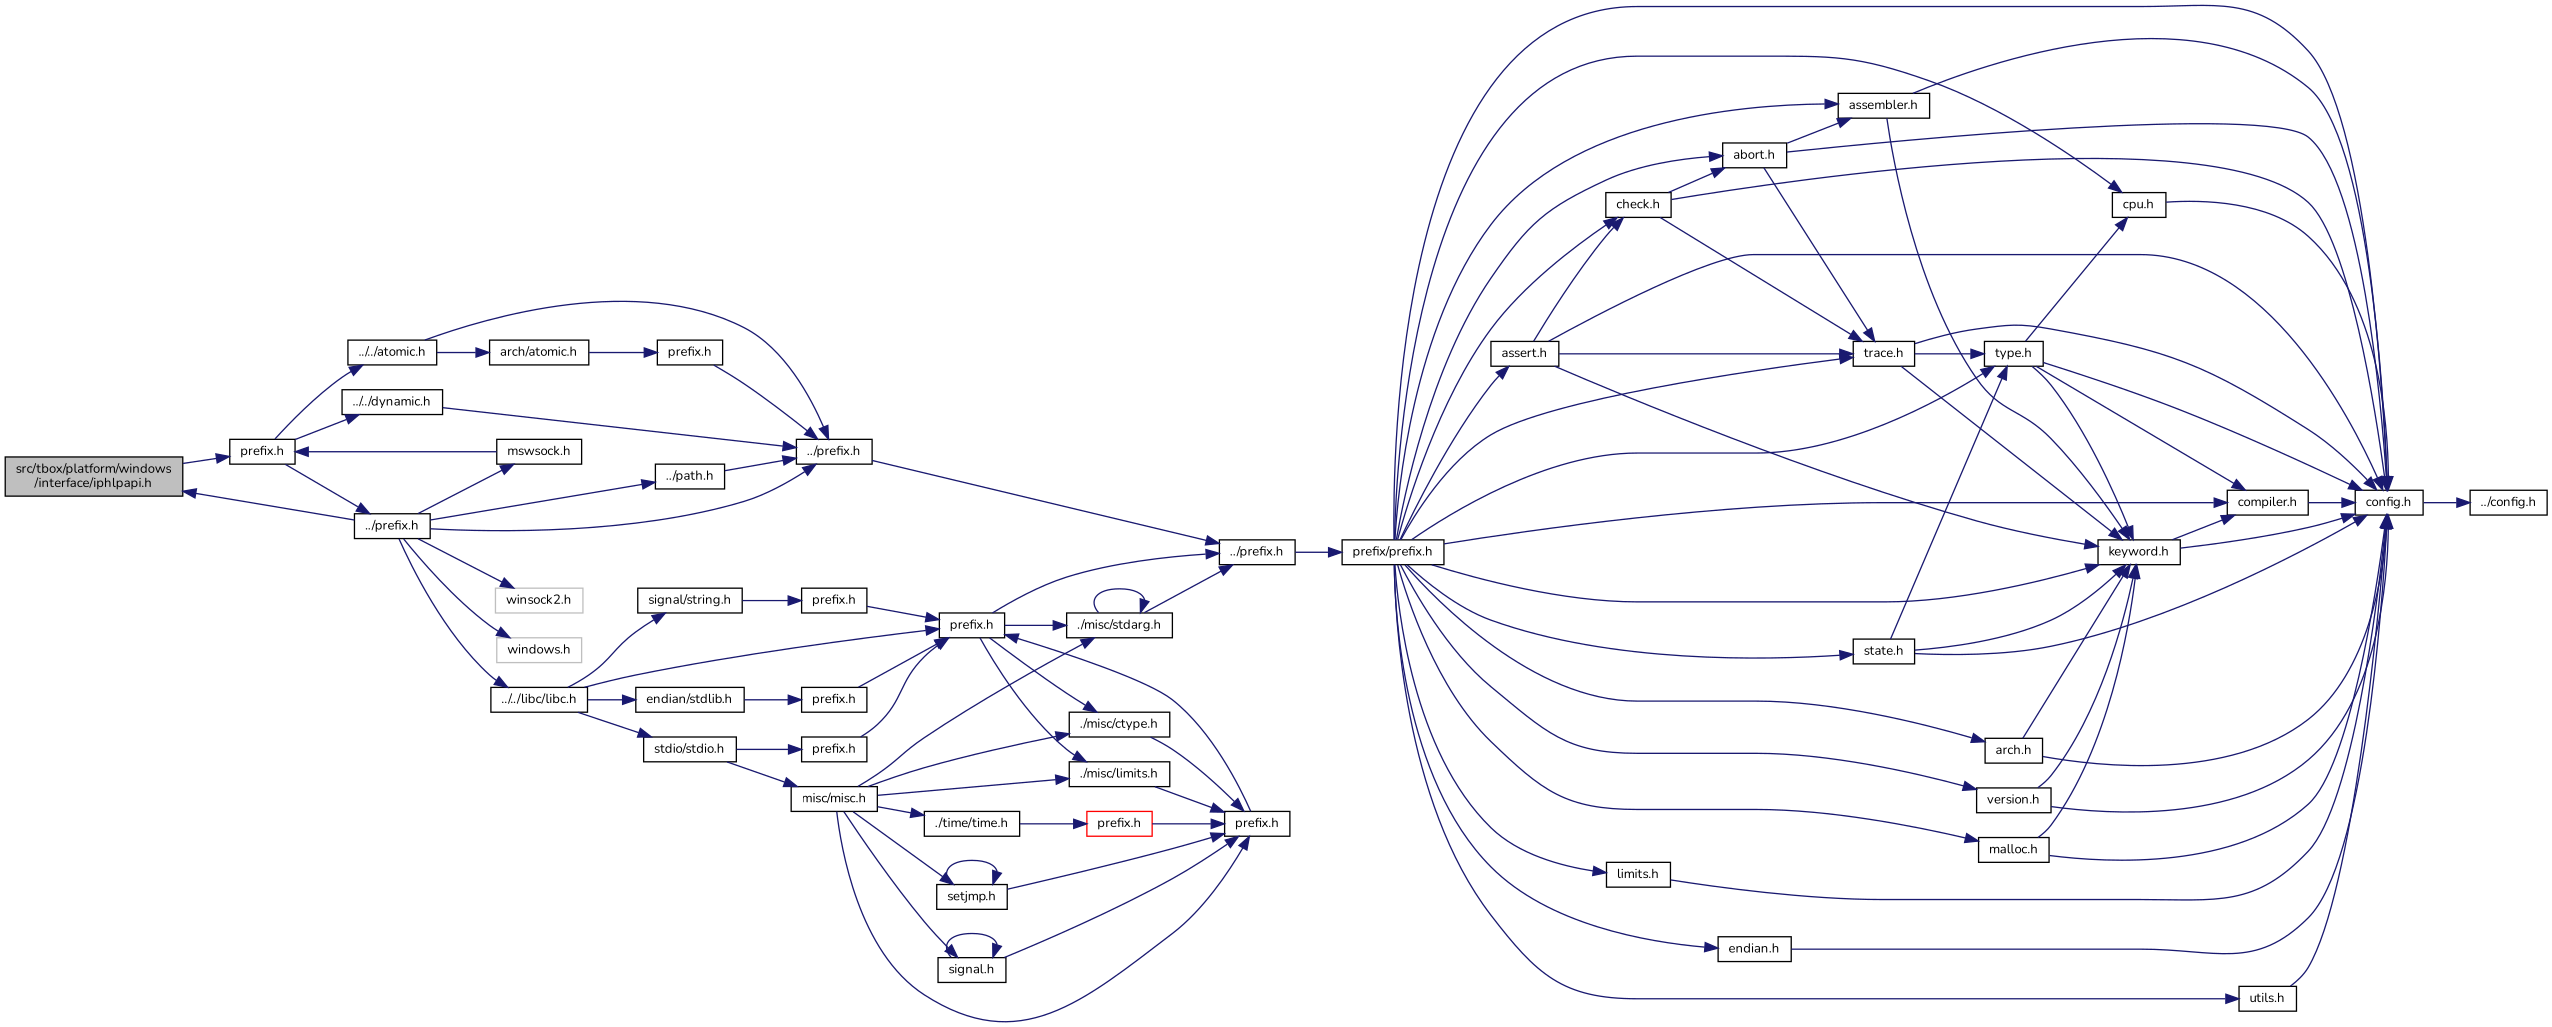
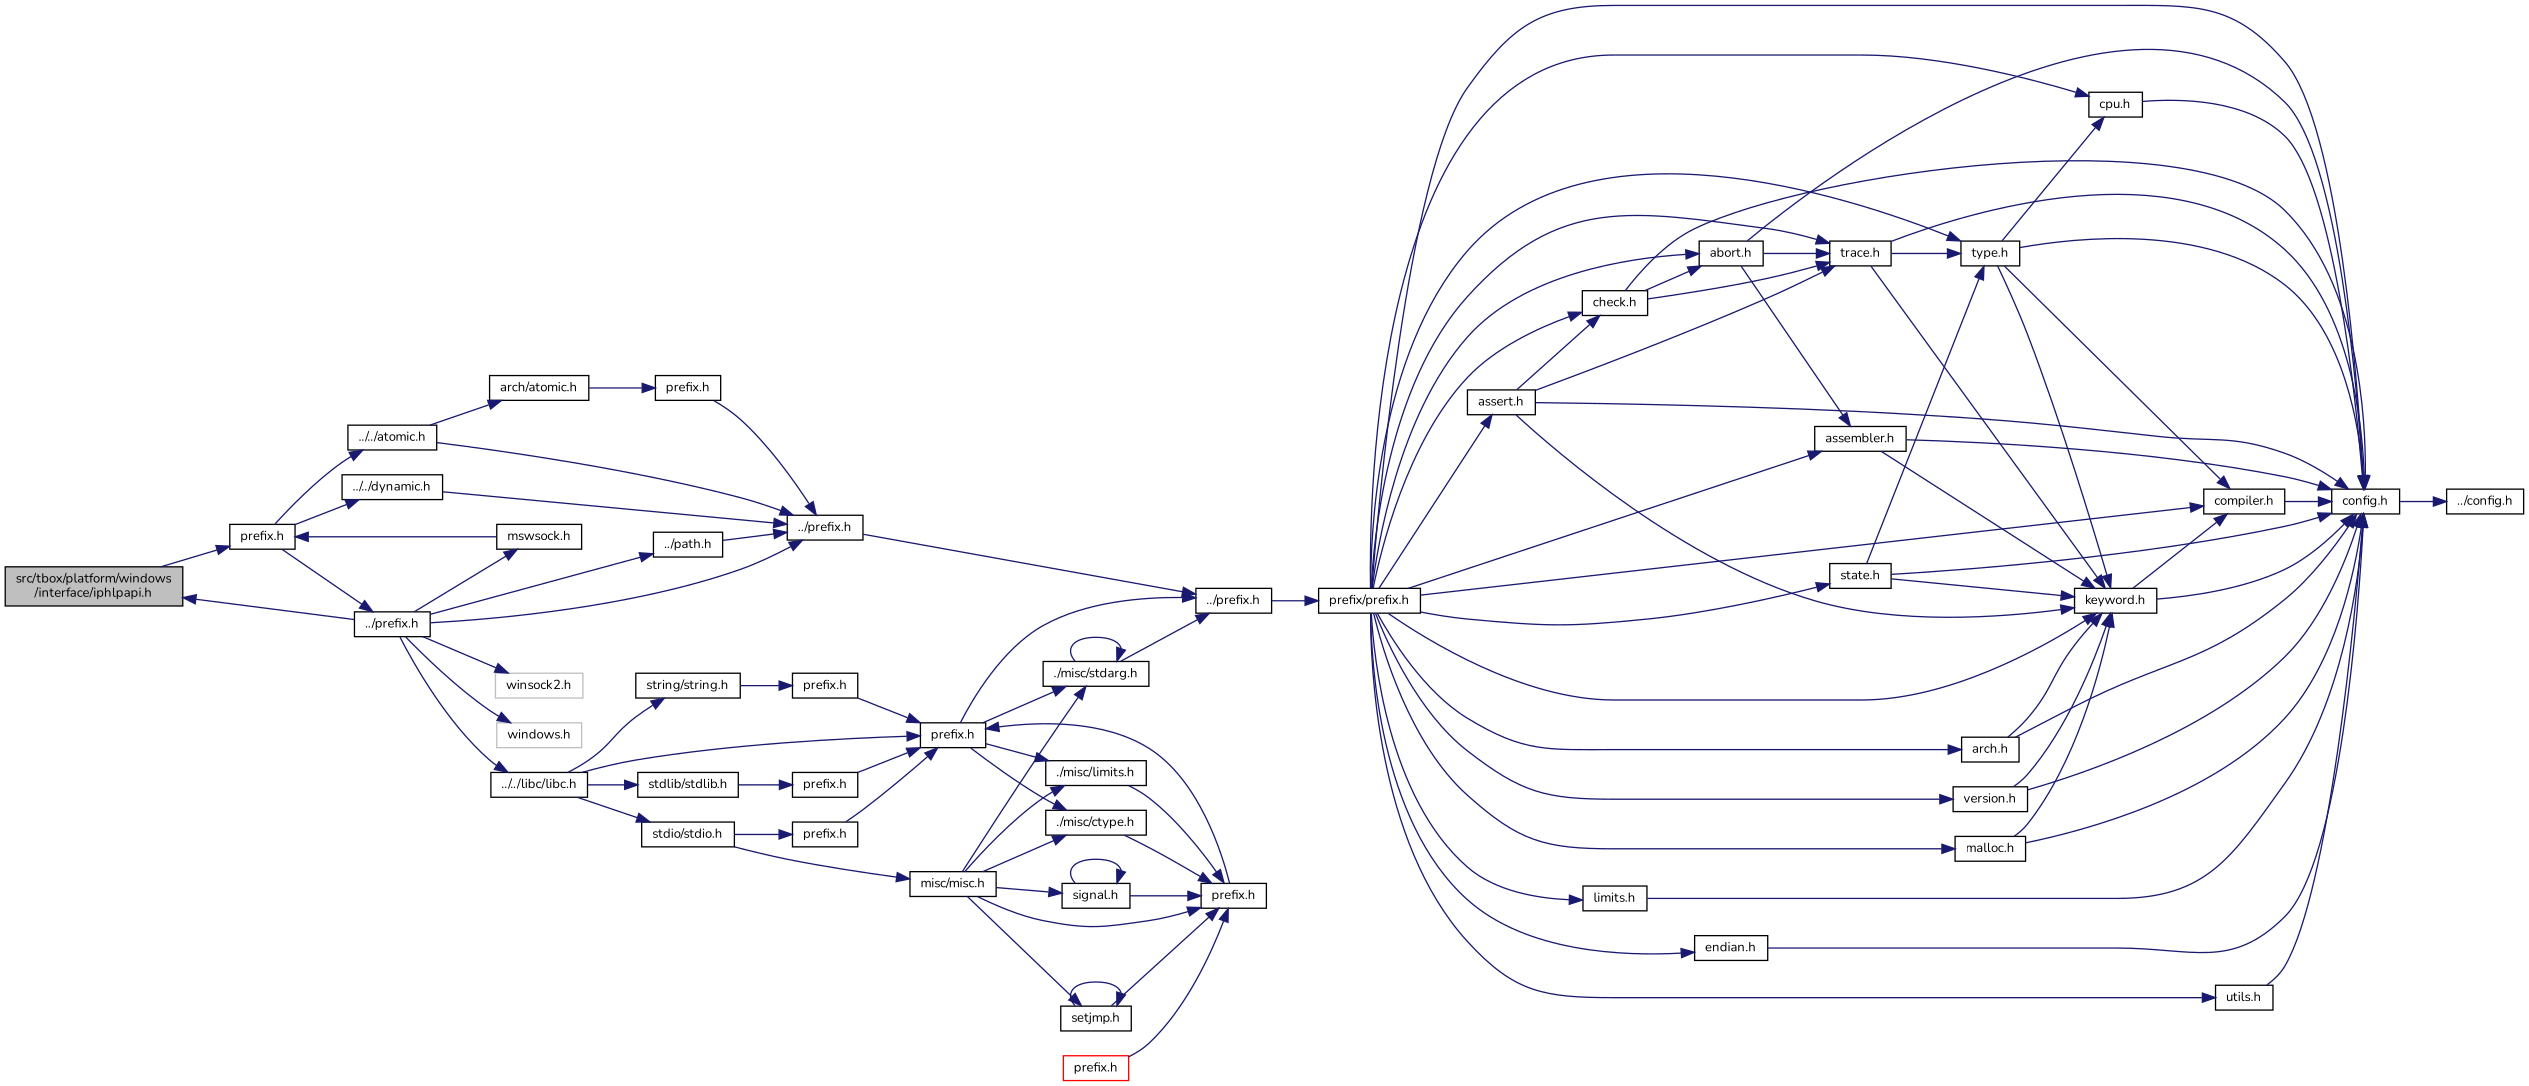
node "signal/string.h": label "signal/string.h" -> "string/string.h"
node "endian/stdlib.h": label "endian/stdlib.h" -> "stdlib/stdlib.h"
node "./time/time.h": removed
